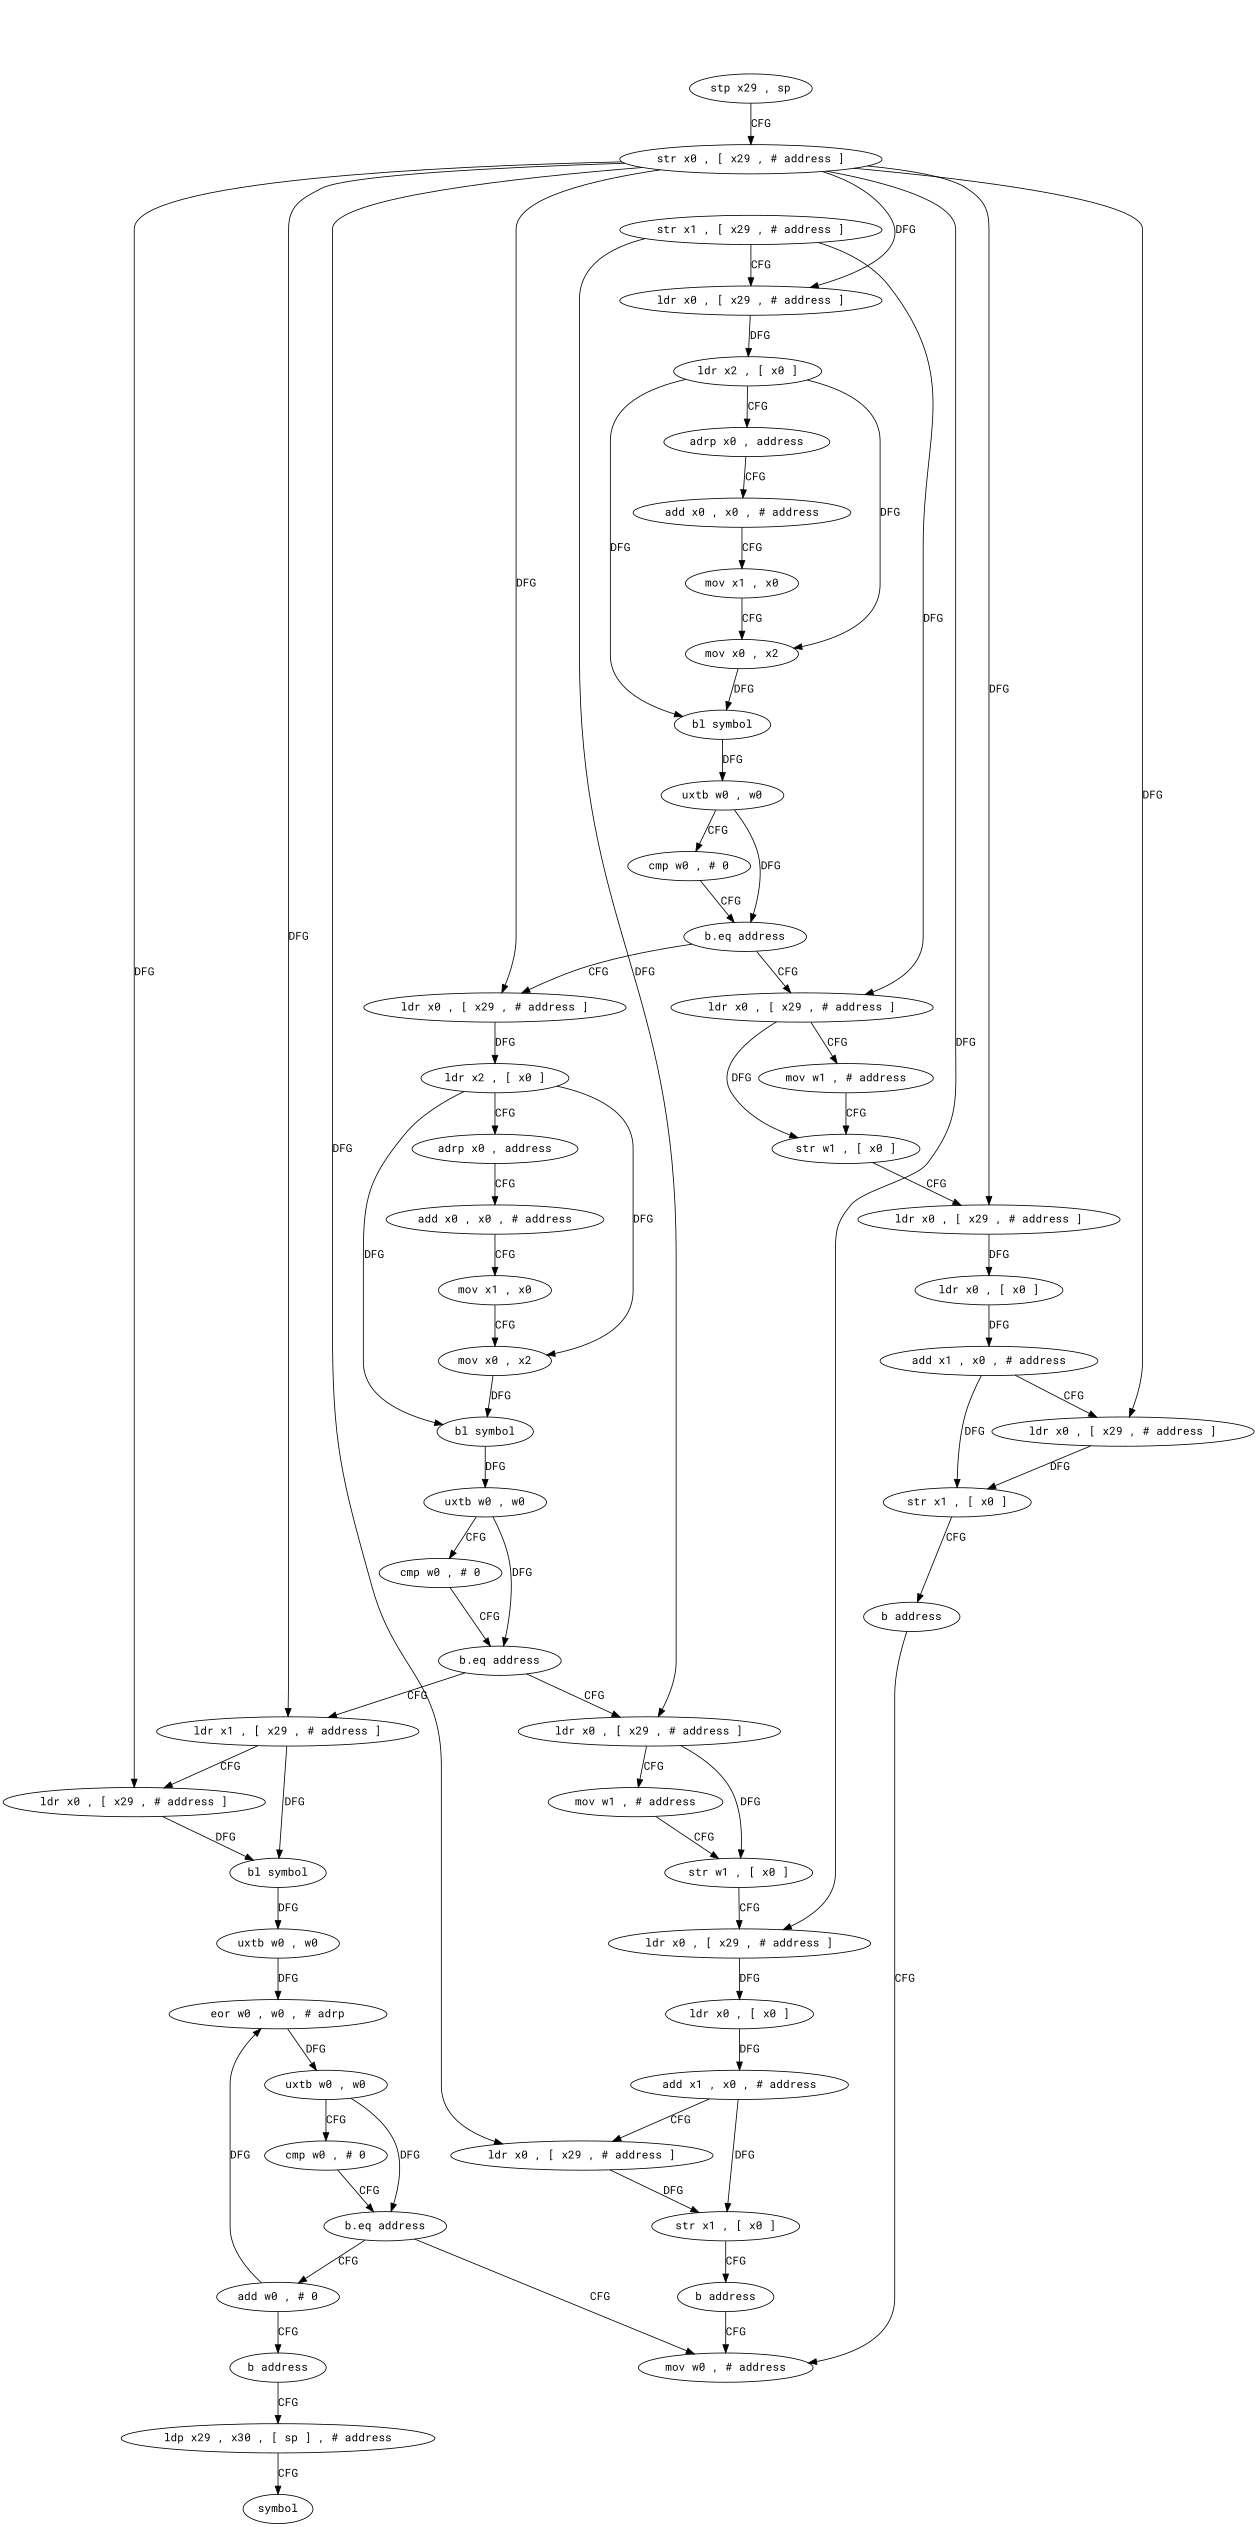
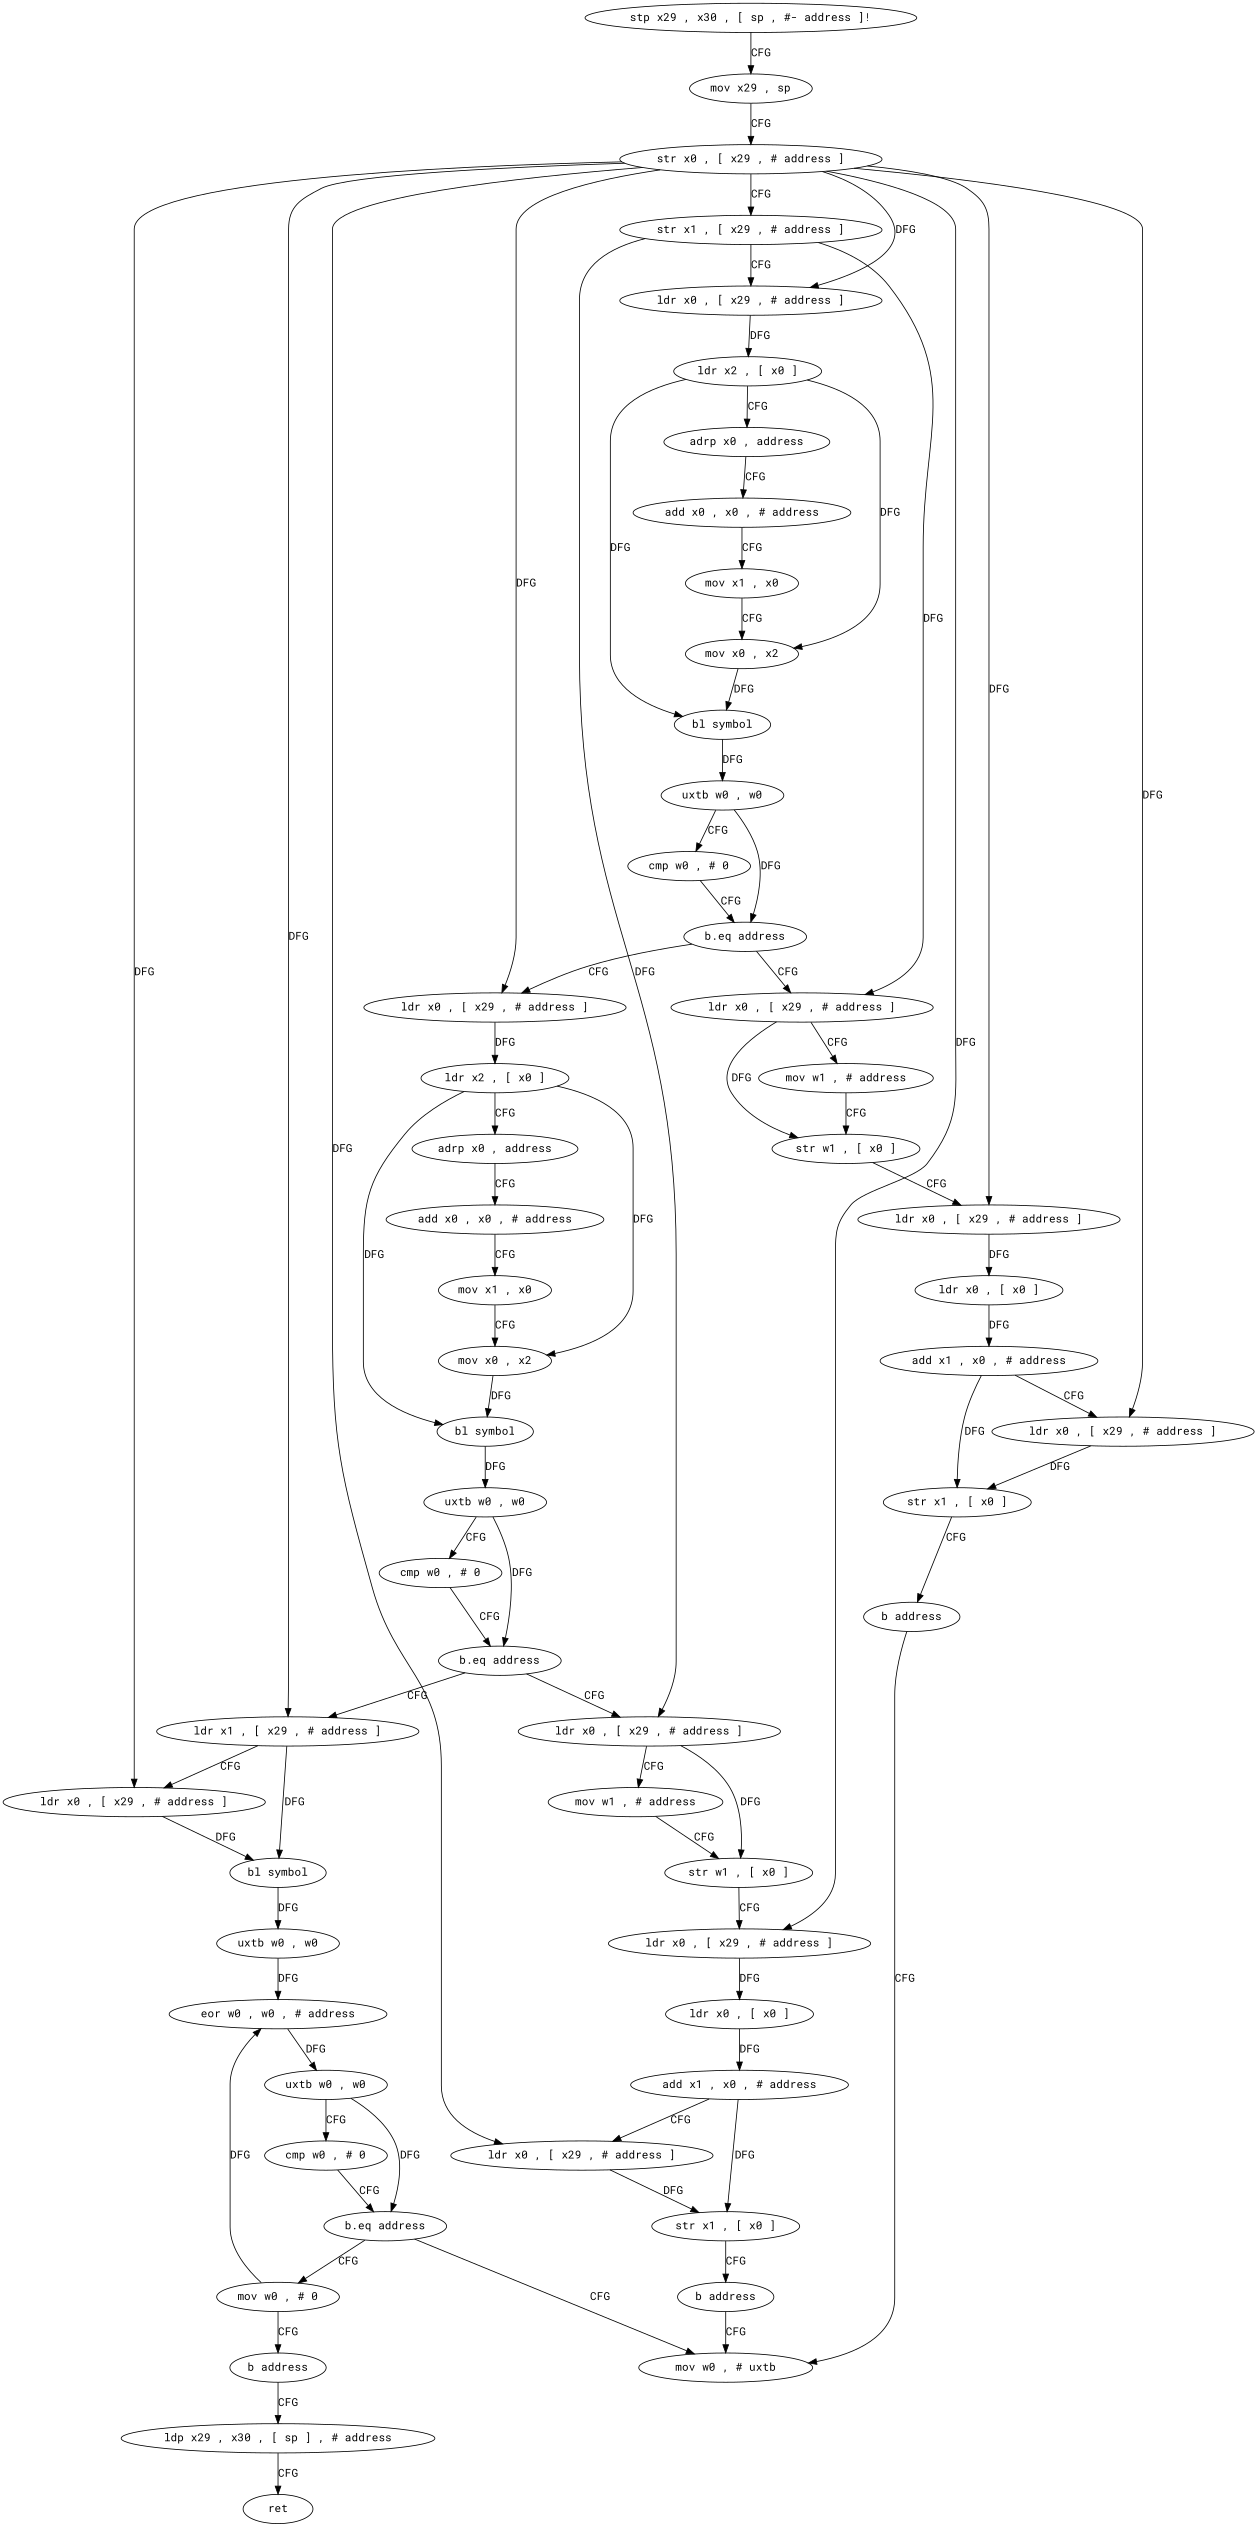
node "stp x29 , x30 , [ sp , #- address ]!": added
node "stp x29 , sp": label "stp x29 , sp" -> "mov x29 , sp"
edge "str x0 , [ x29 , # address ]" -> "str x1 , [ x29 , # address ]": added, label "CFG"
node "eor w0 , w0 , # adrp": label "eor w0 , w0 , # adrp" -> "eor w0 , w0 , # address"
node "add w0 , # 0": label "add w0 , # 0" -> "mov w0 , # 0"
node "mov w0 , # address": label "mov w0 , # address" -> "mov w0 , # uxtb"
node "symbol": label "symbol" -> "ret"
